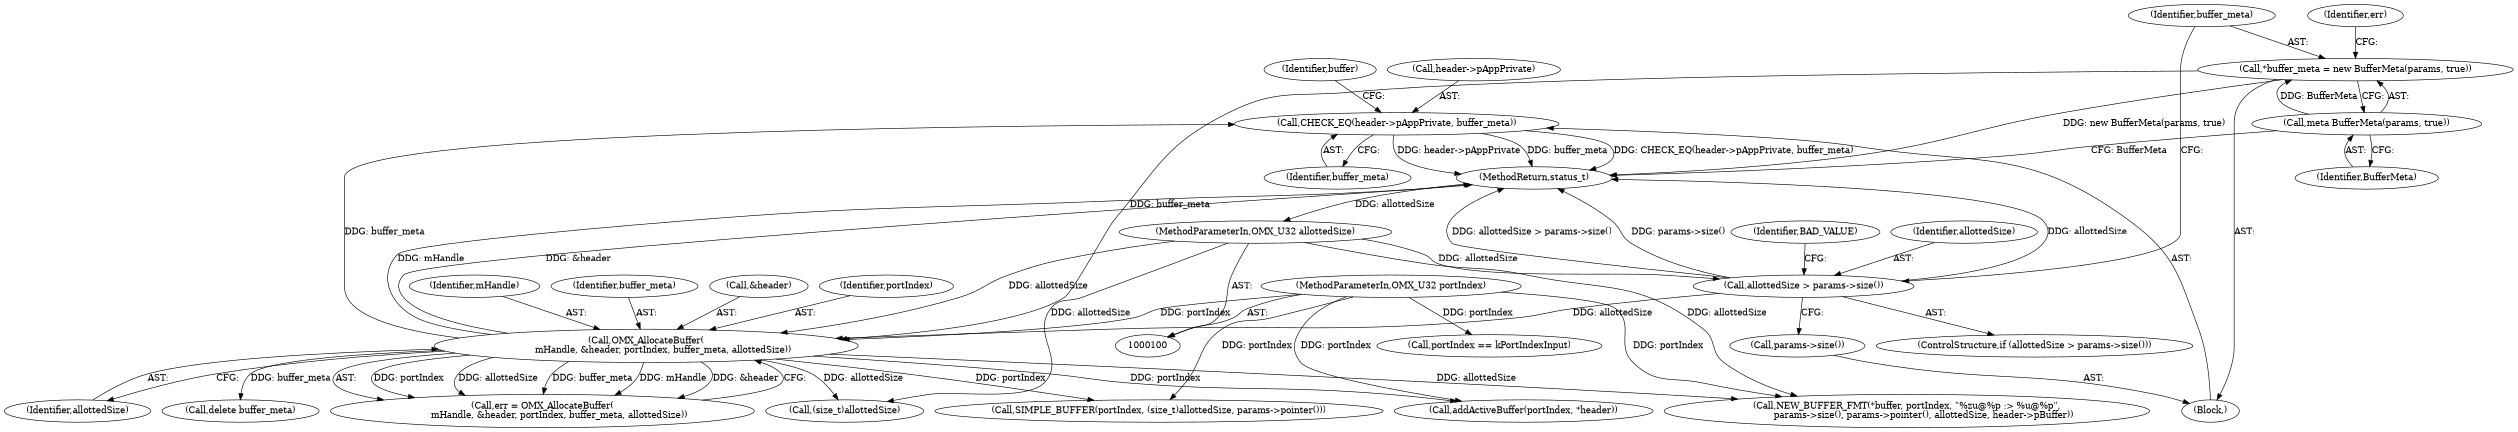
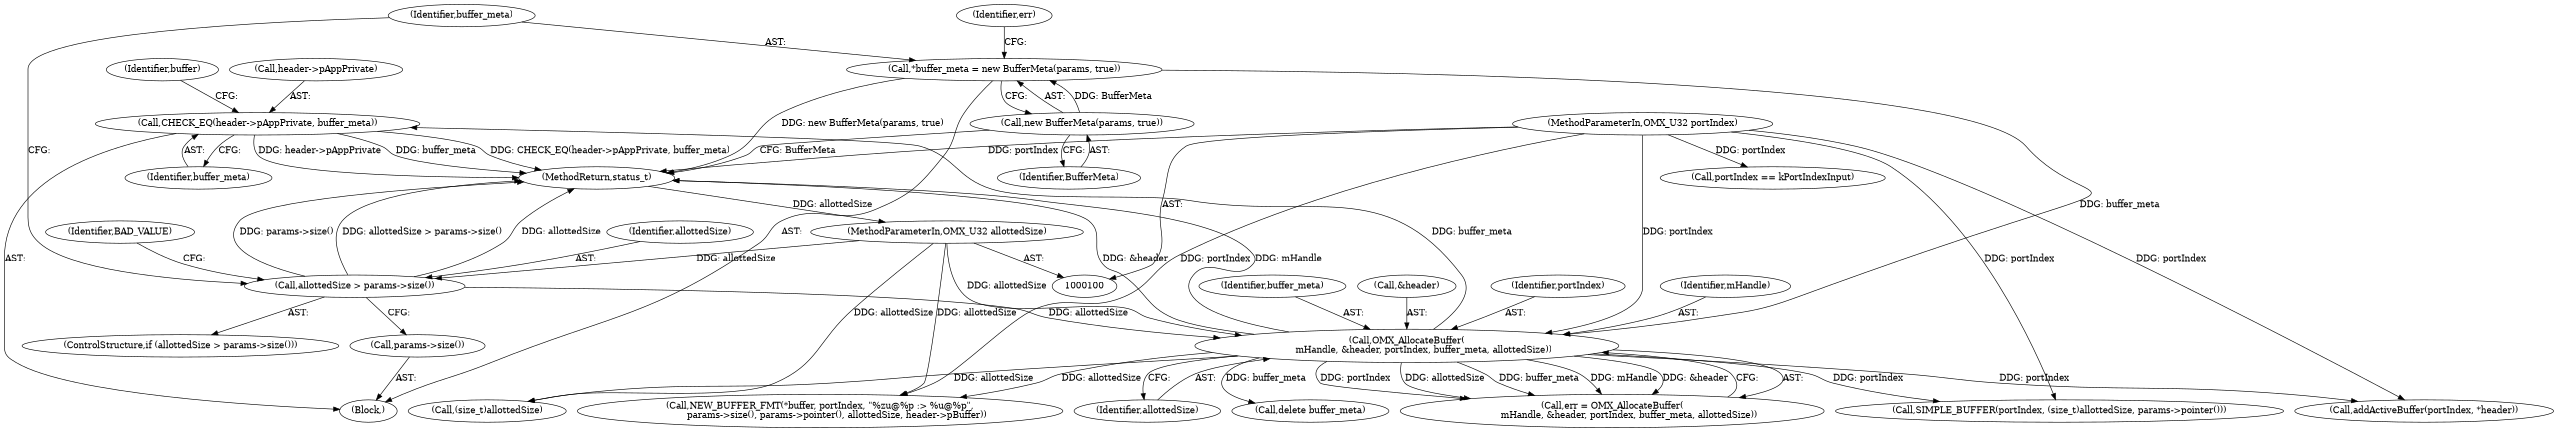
node "(Call,meta BufferMeta(params, true))": label "(Call,meta BufferMeta(params, true))" -> "(Call,new BufferMeta(params, true))"
edge "(MethodParameterIn,OMX_U32 portIndex)" -> "(MethodReturn,status_t)": added, label "DDG: portIndex"
edge "(Block,)" -> "(Call,CHECK_EQ(header->pAppPrivate, buffer_meta))": reversed
